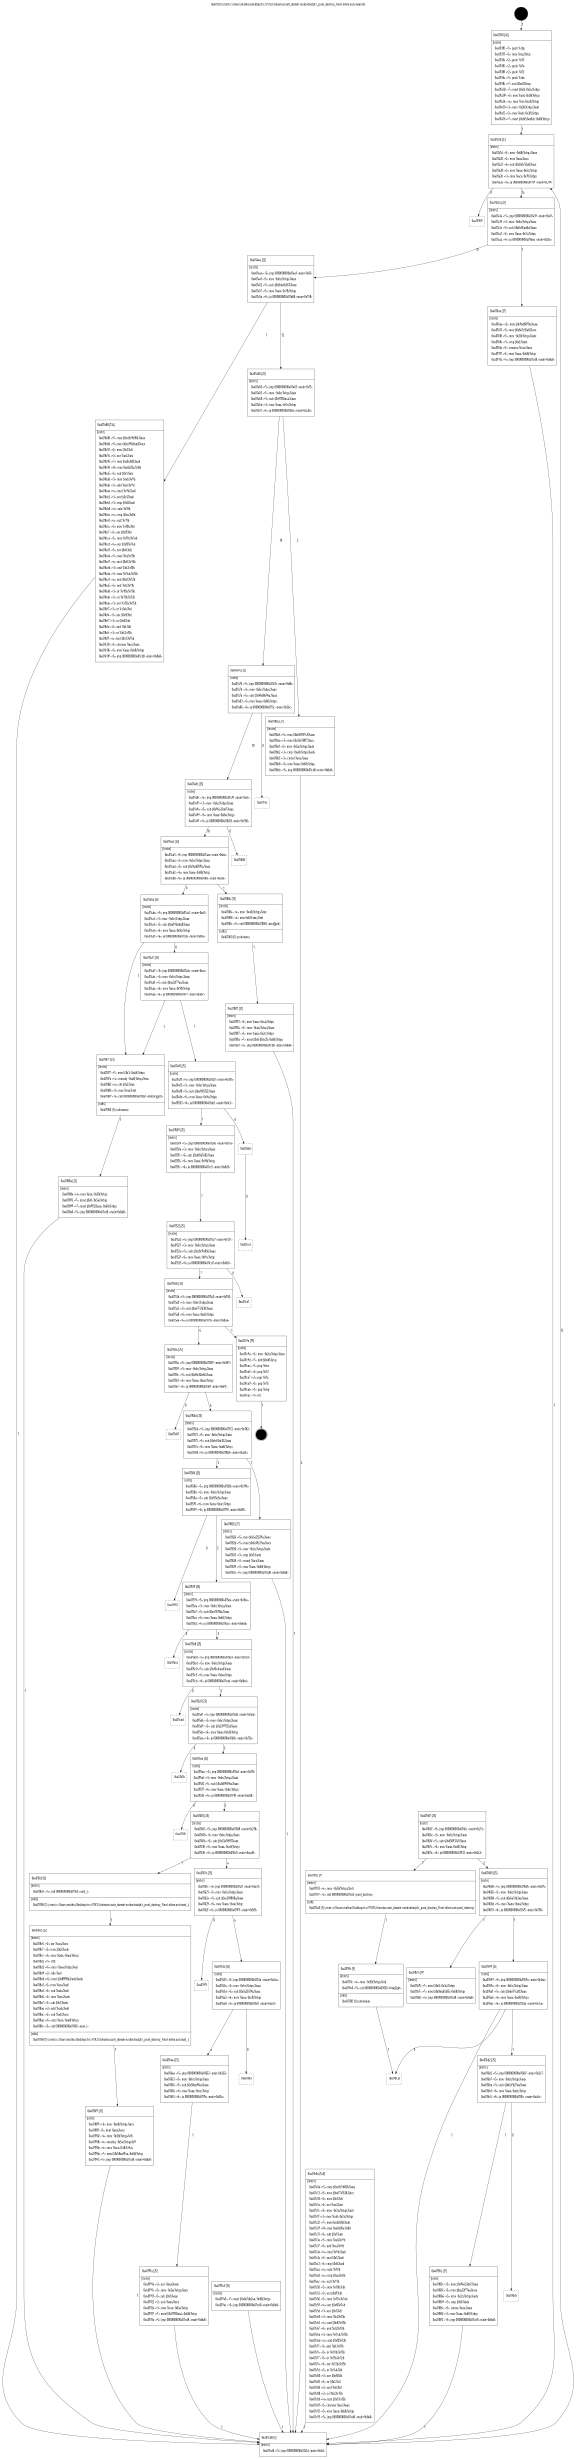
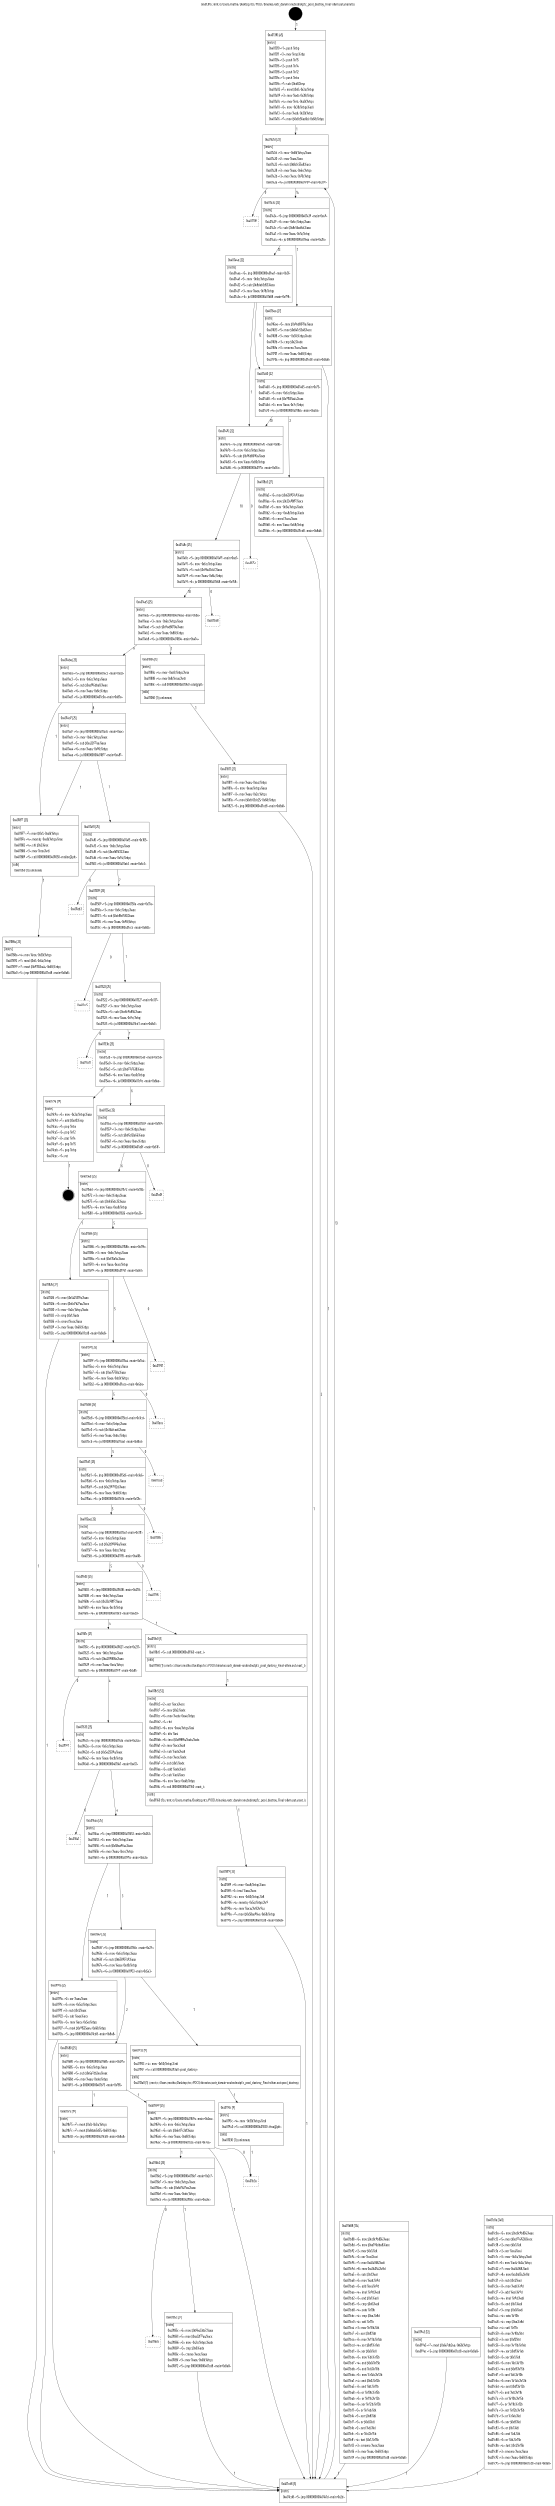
edge "0x40144a [22]" -> "0x401b88 [134]": now "0x40144a [22]" -> "0x401476 [22]"
edge "0x401ab3" -> "0x401cc5": now "0x401509 [25]" -> "0x401cc5"
edge "0x40164e [25]" -> "0x401667 [25]": added, label "3"
